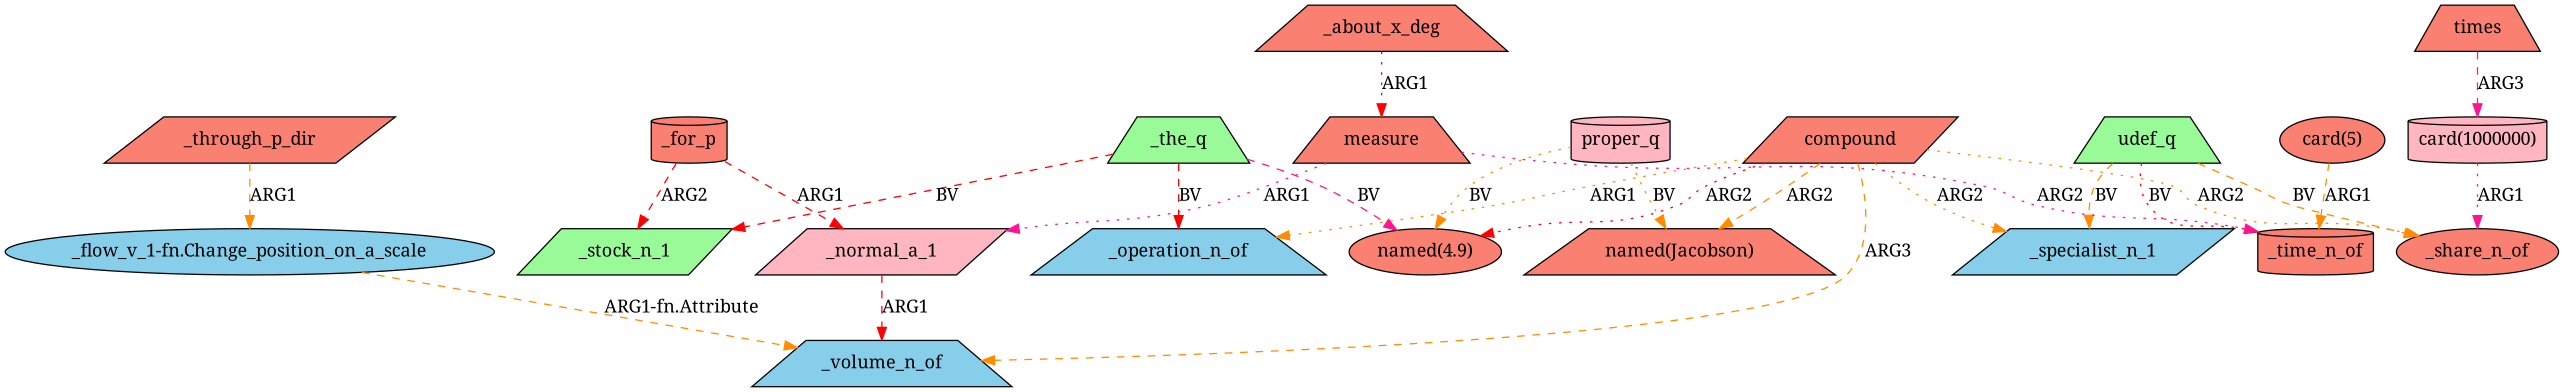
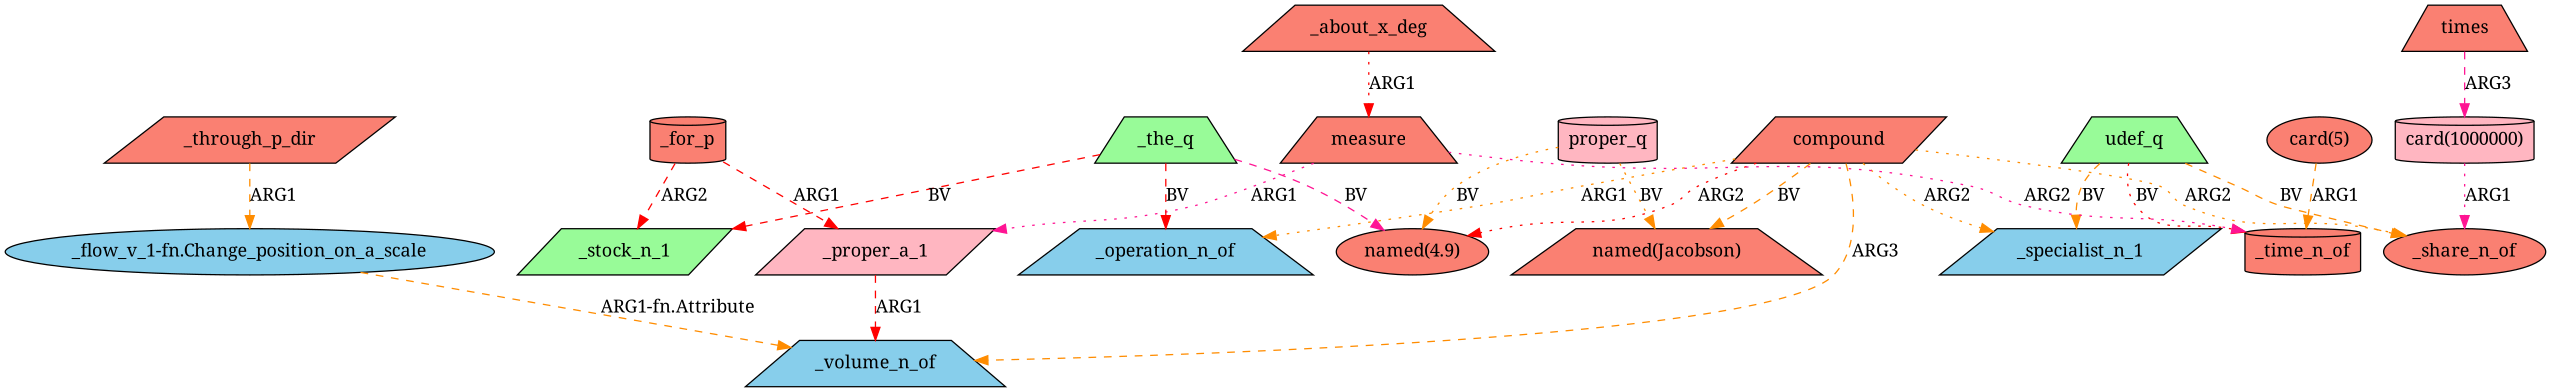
edge "compound" -> "named(Jacobson)": label "ARG2" -> "BV"
node "_normal_a_1": label "_normal_a_1" -> "_proper_a_1"
